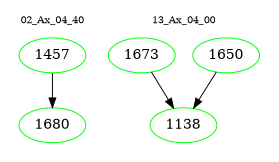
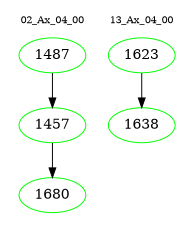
cluster "02_Ax_04_40": label "02_Ax_04_40" -> "02_Ax_04_00"
node "1487": added
node "1673": label "1673" -> "1623"
node "1650": removed
node "1138": label "1138" -> "1638"
